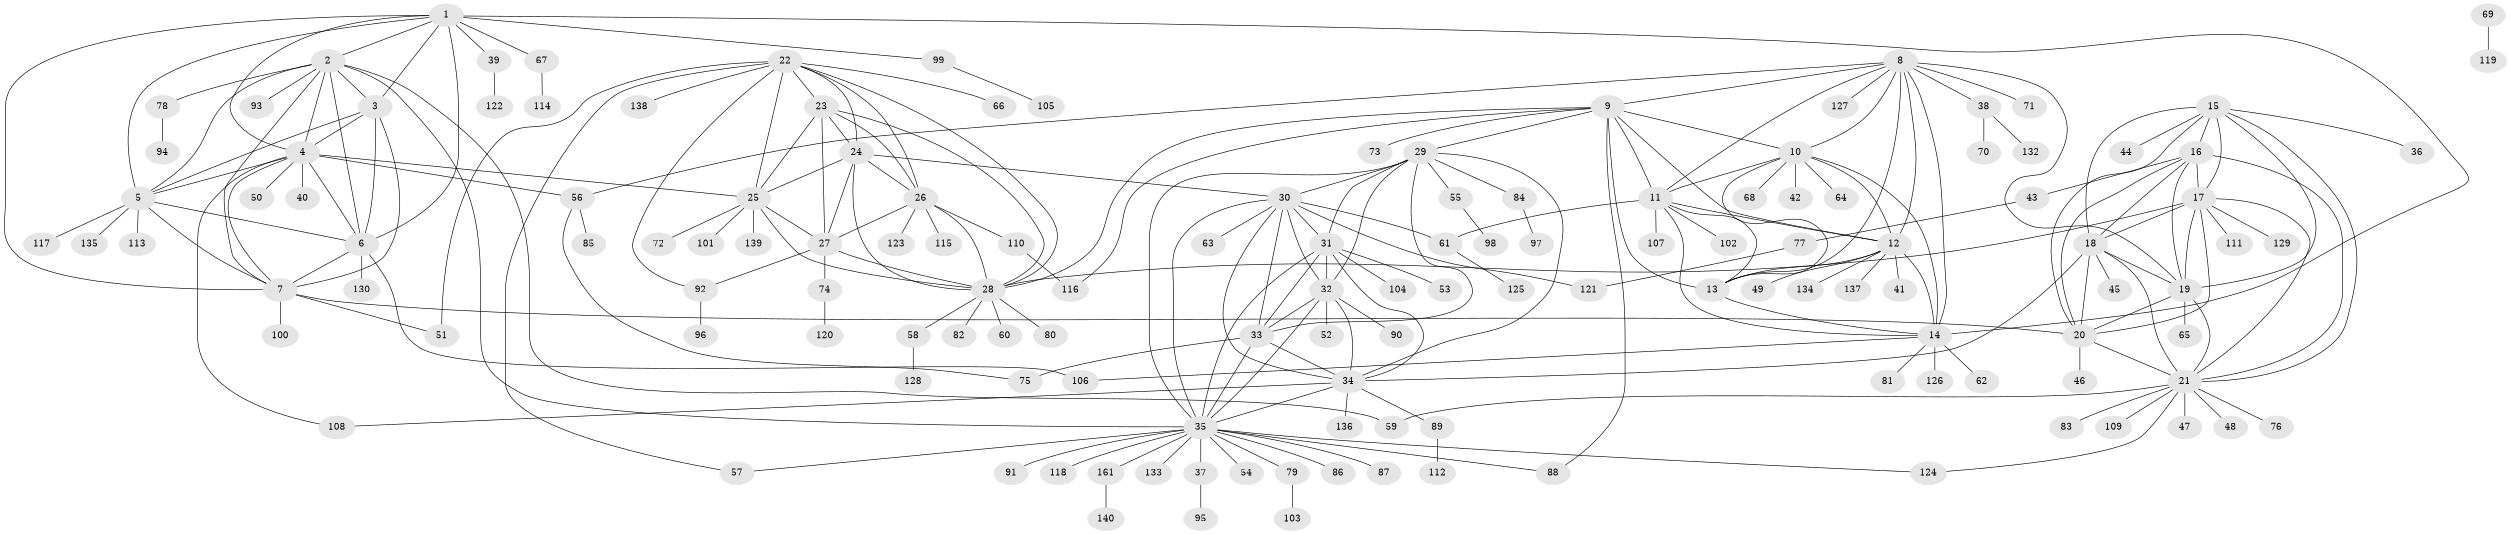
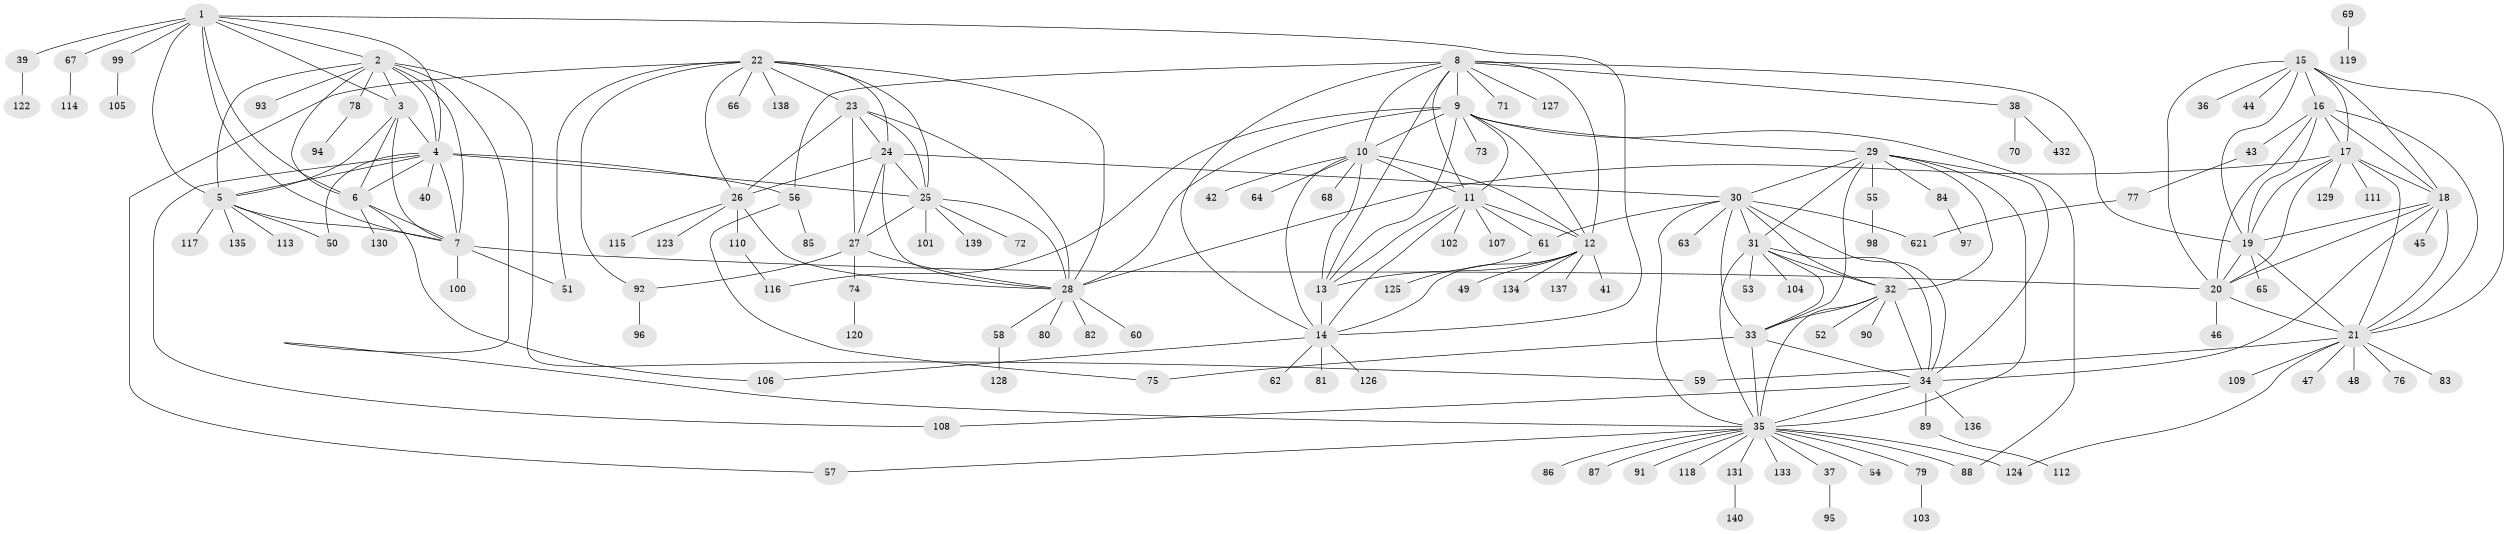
node "132": label "132" -> "432"
edge "5" -- "6": now "5" -- "50"
edge "26" -- "27": removed
node "121": label "121" -> "621"
node "161": label "161" -> "131"
